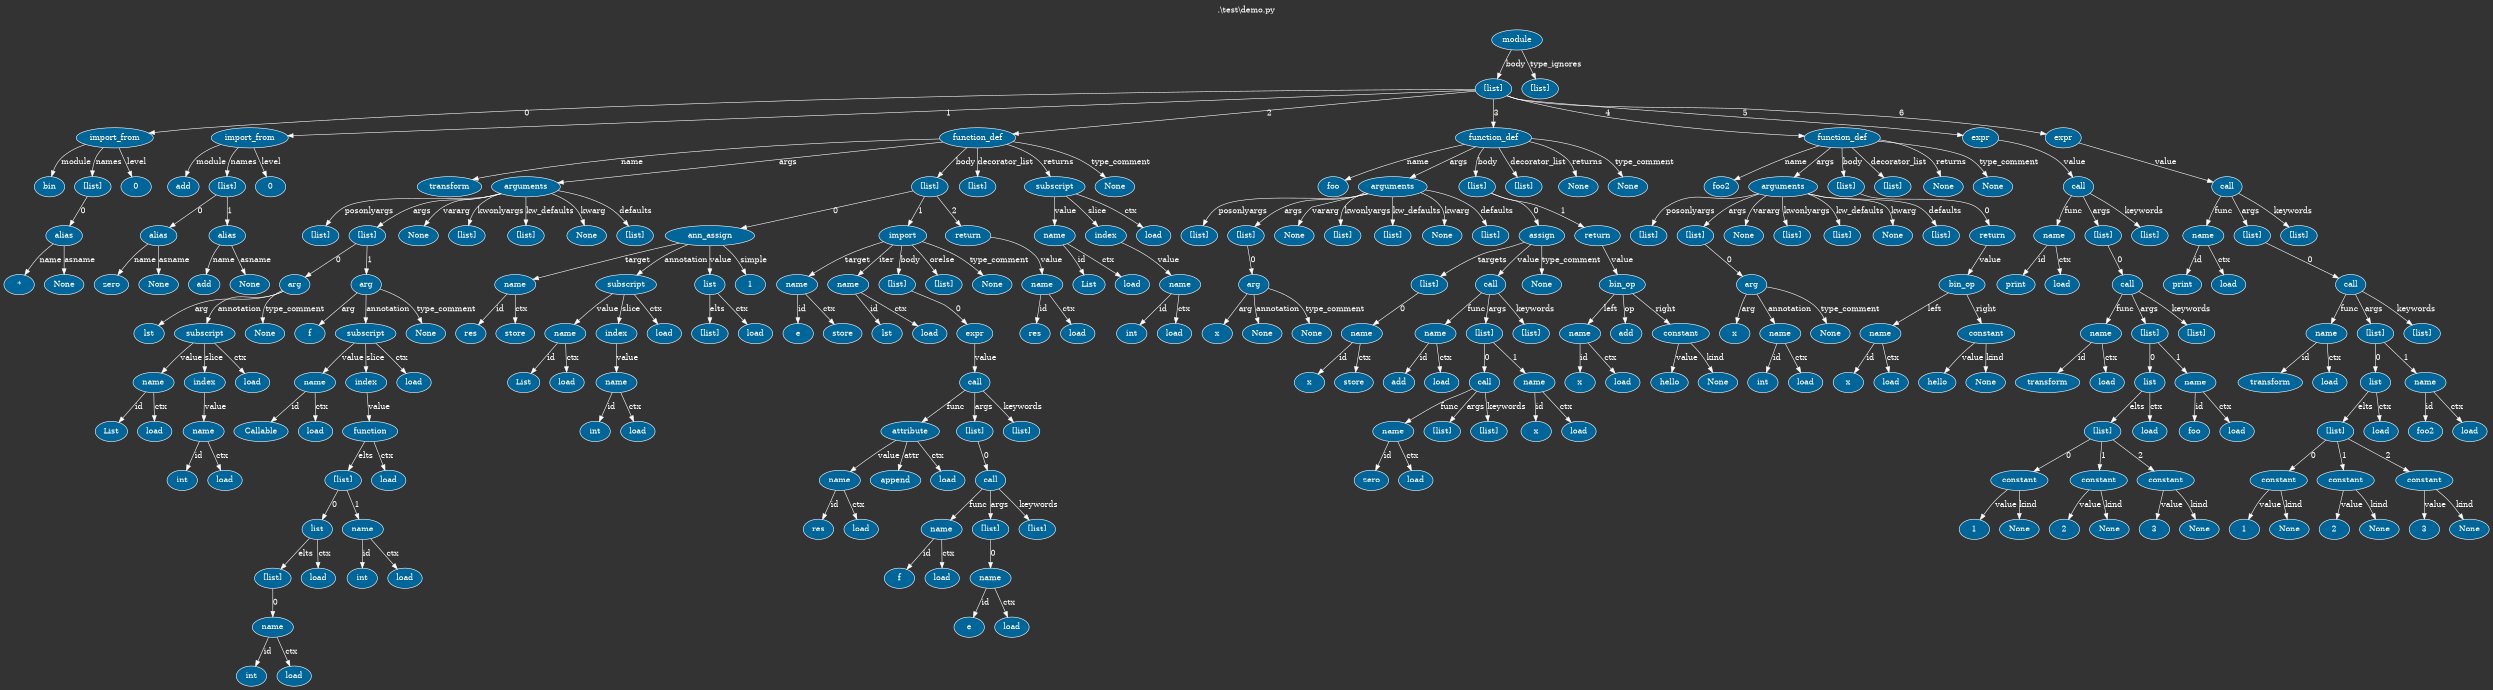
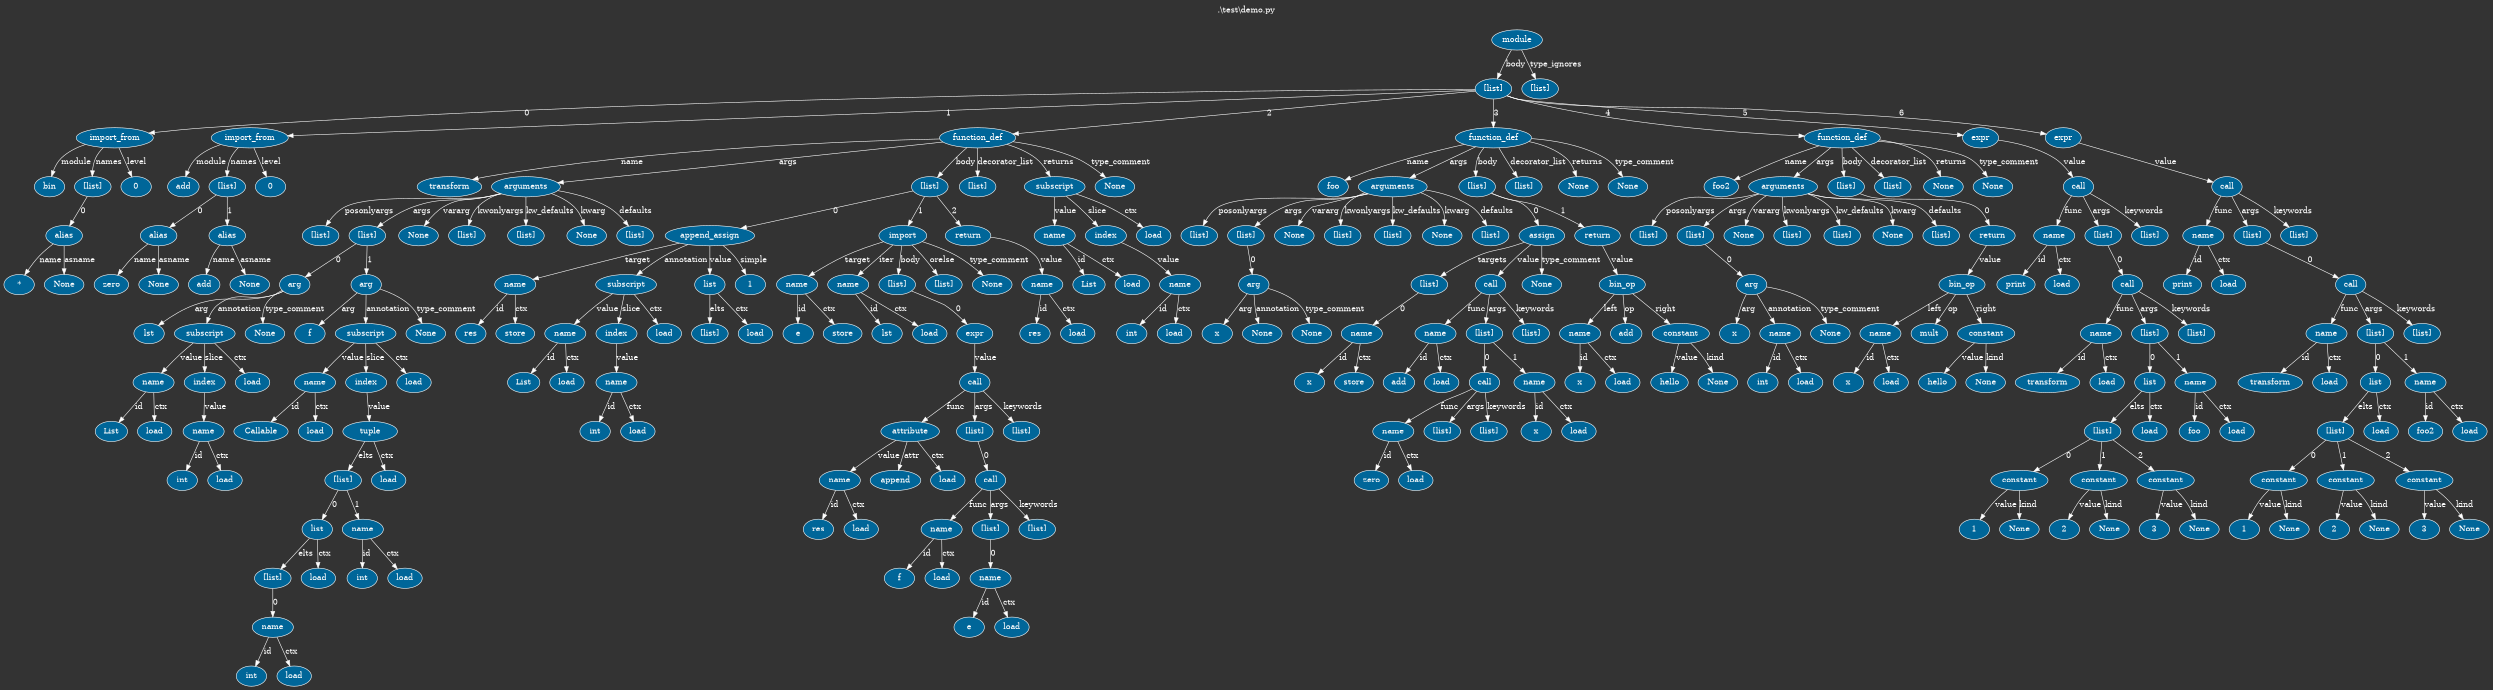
node "ann_assign": label "ann_assign" -> "append_assign"
node "mult": added
node "function": label "function" -> "tuple"
